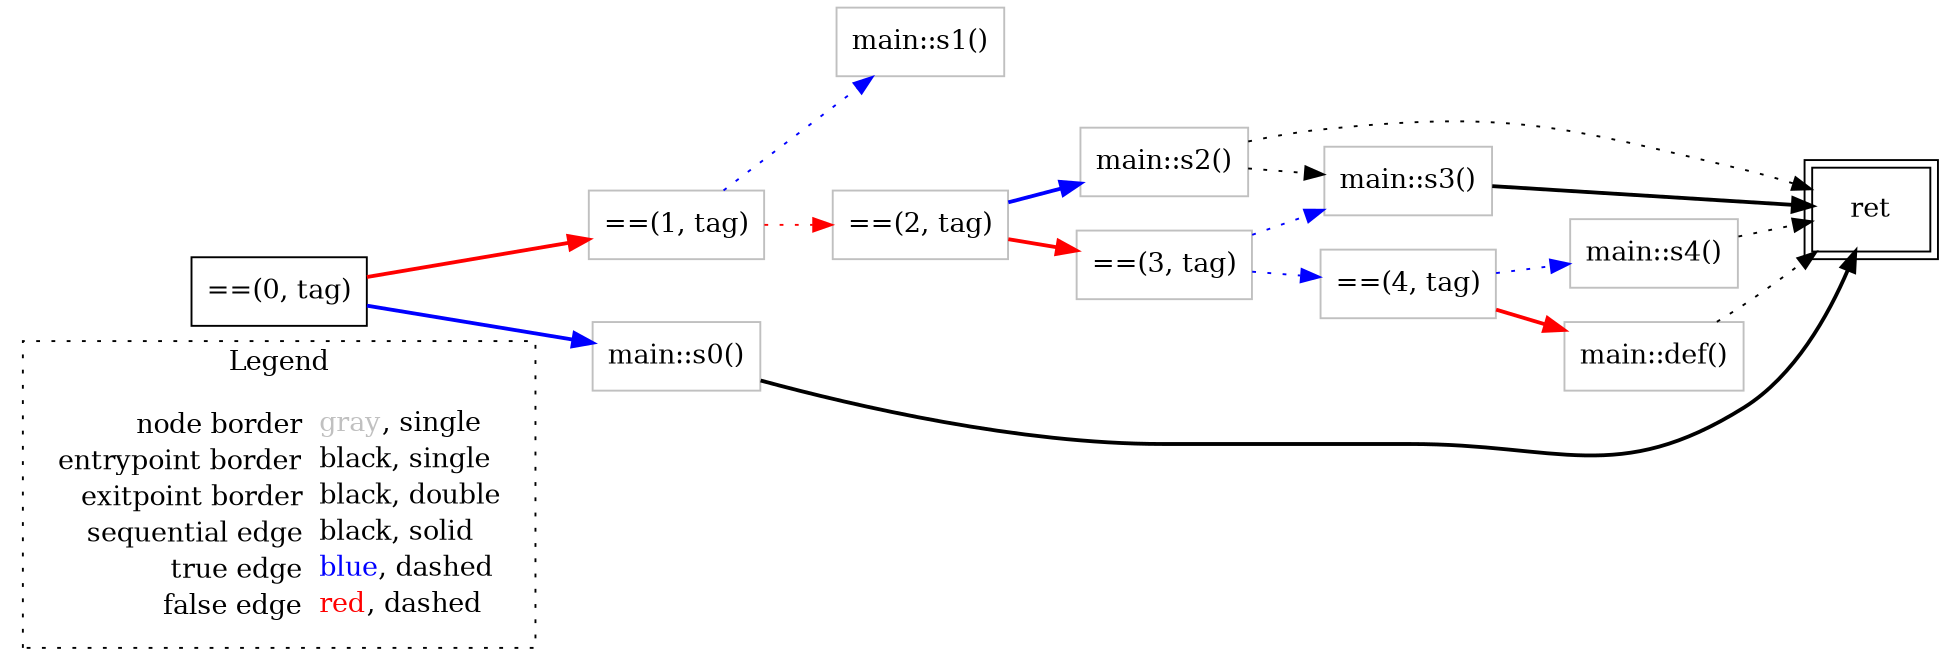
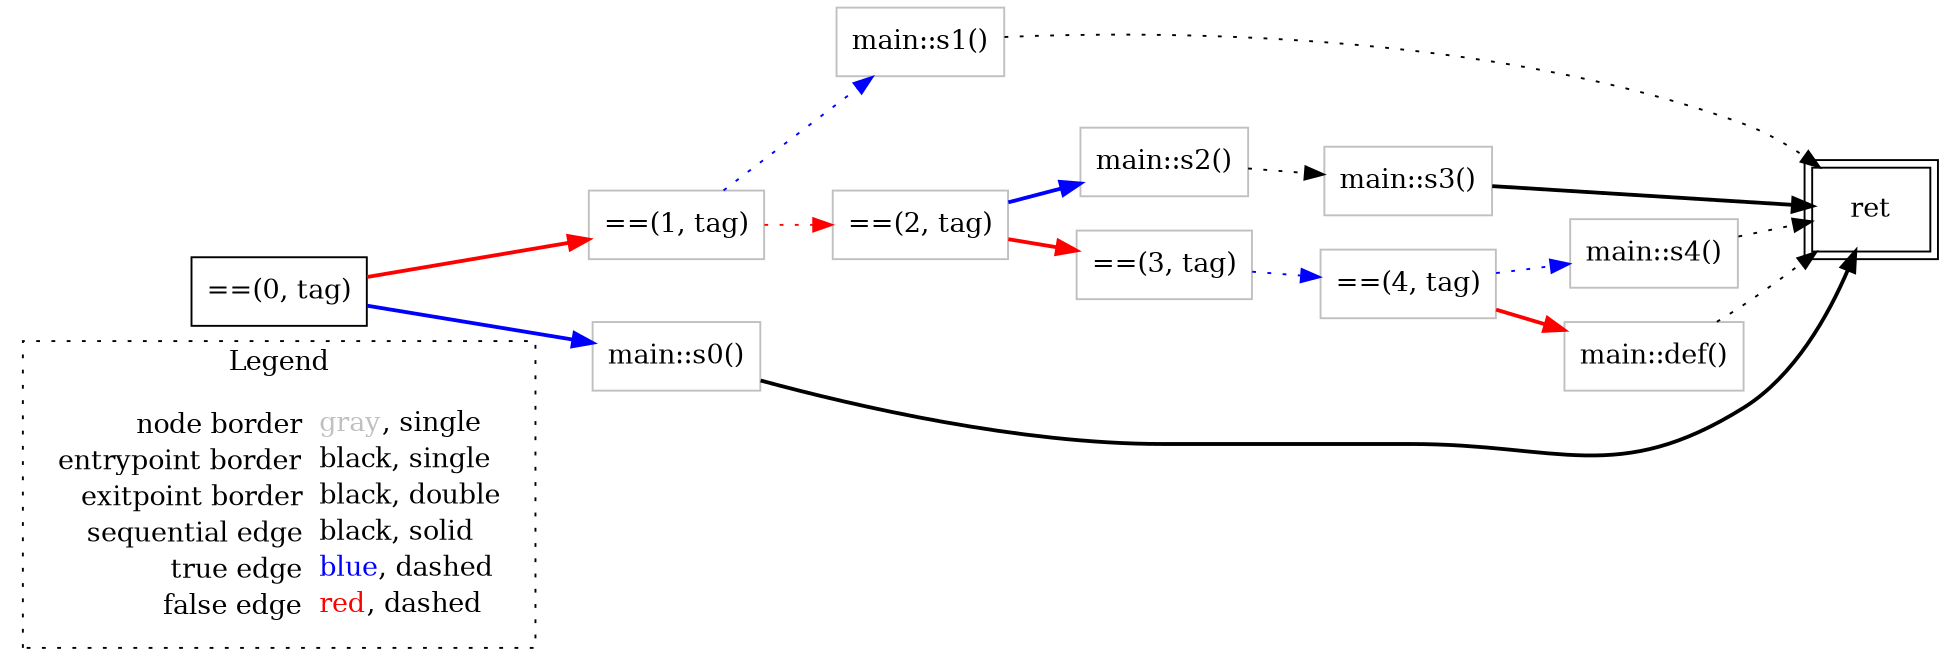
edge "main::s2()" -> "ret": now "main::s1()" -> "ret"
edge "==(3, tag)" -> "main::s3()": removed
